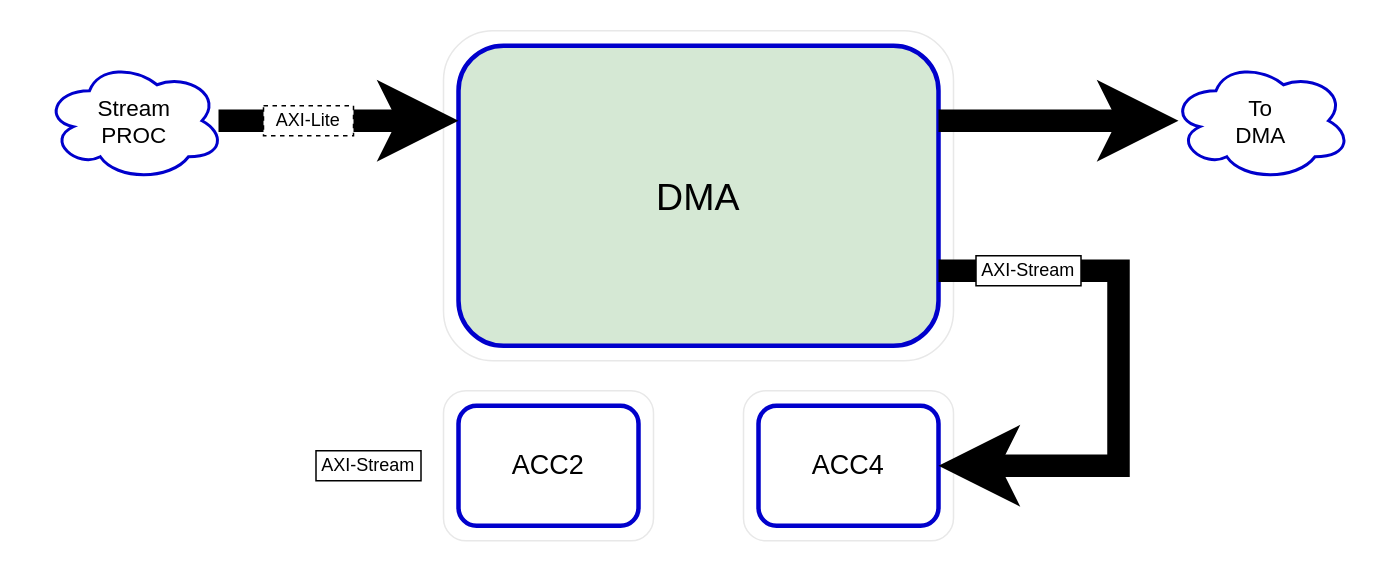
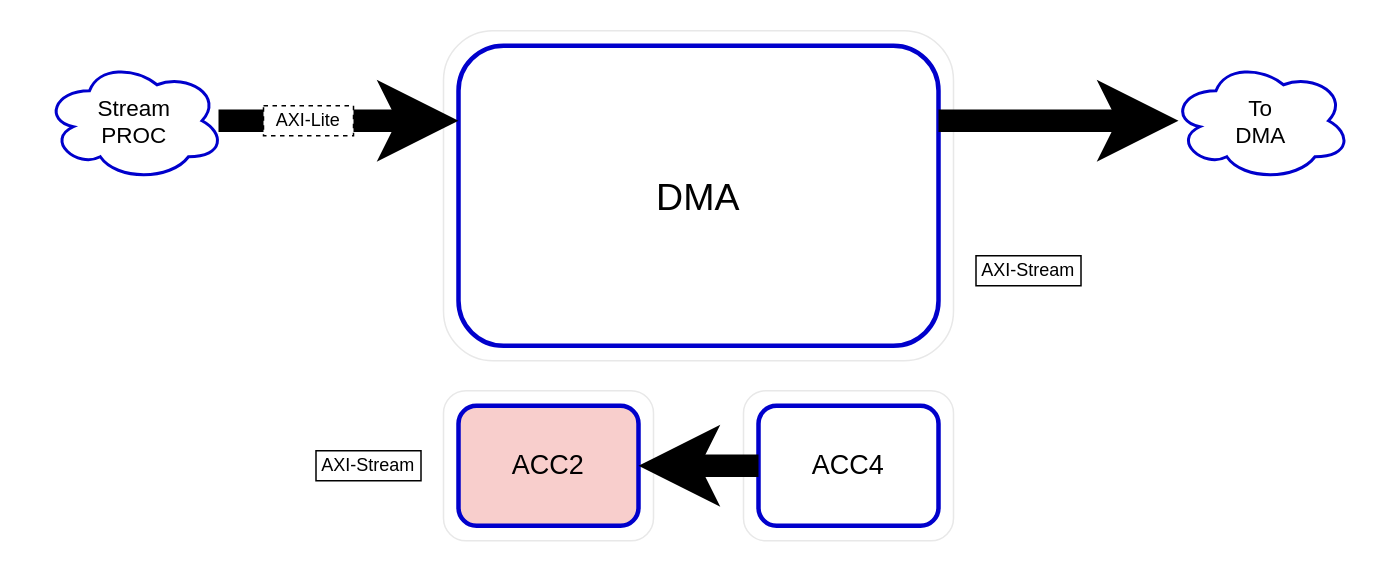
node "DMA": fillcolor #d5e8d4 -> #ffffff
node "ACC2": fillcolor #ffffff -> #f8cecc
edge "ACC4" -> "ACC2": added
edge "DMA" -> "ACC4": removed
